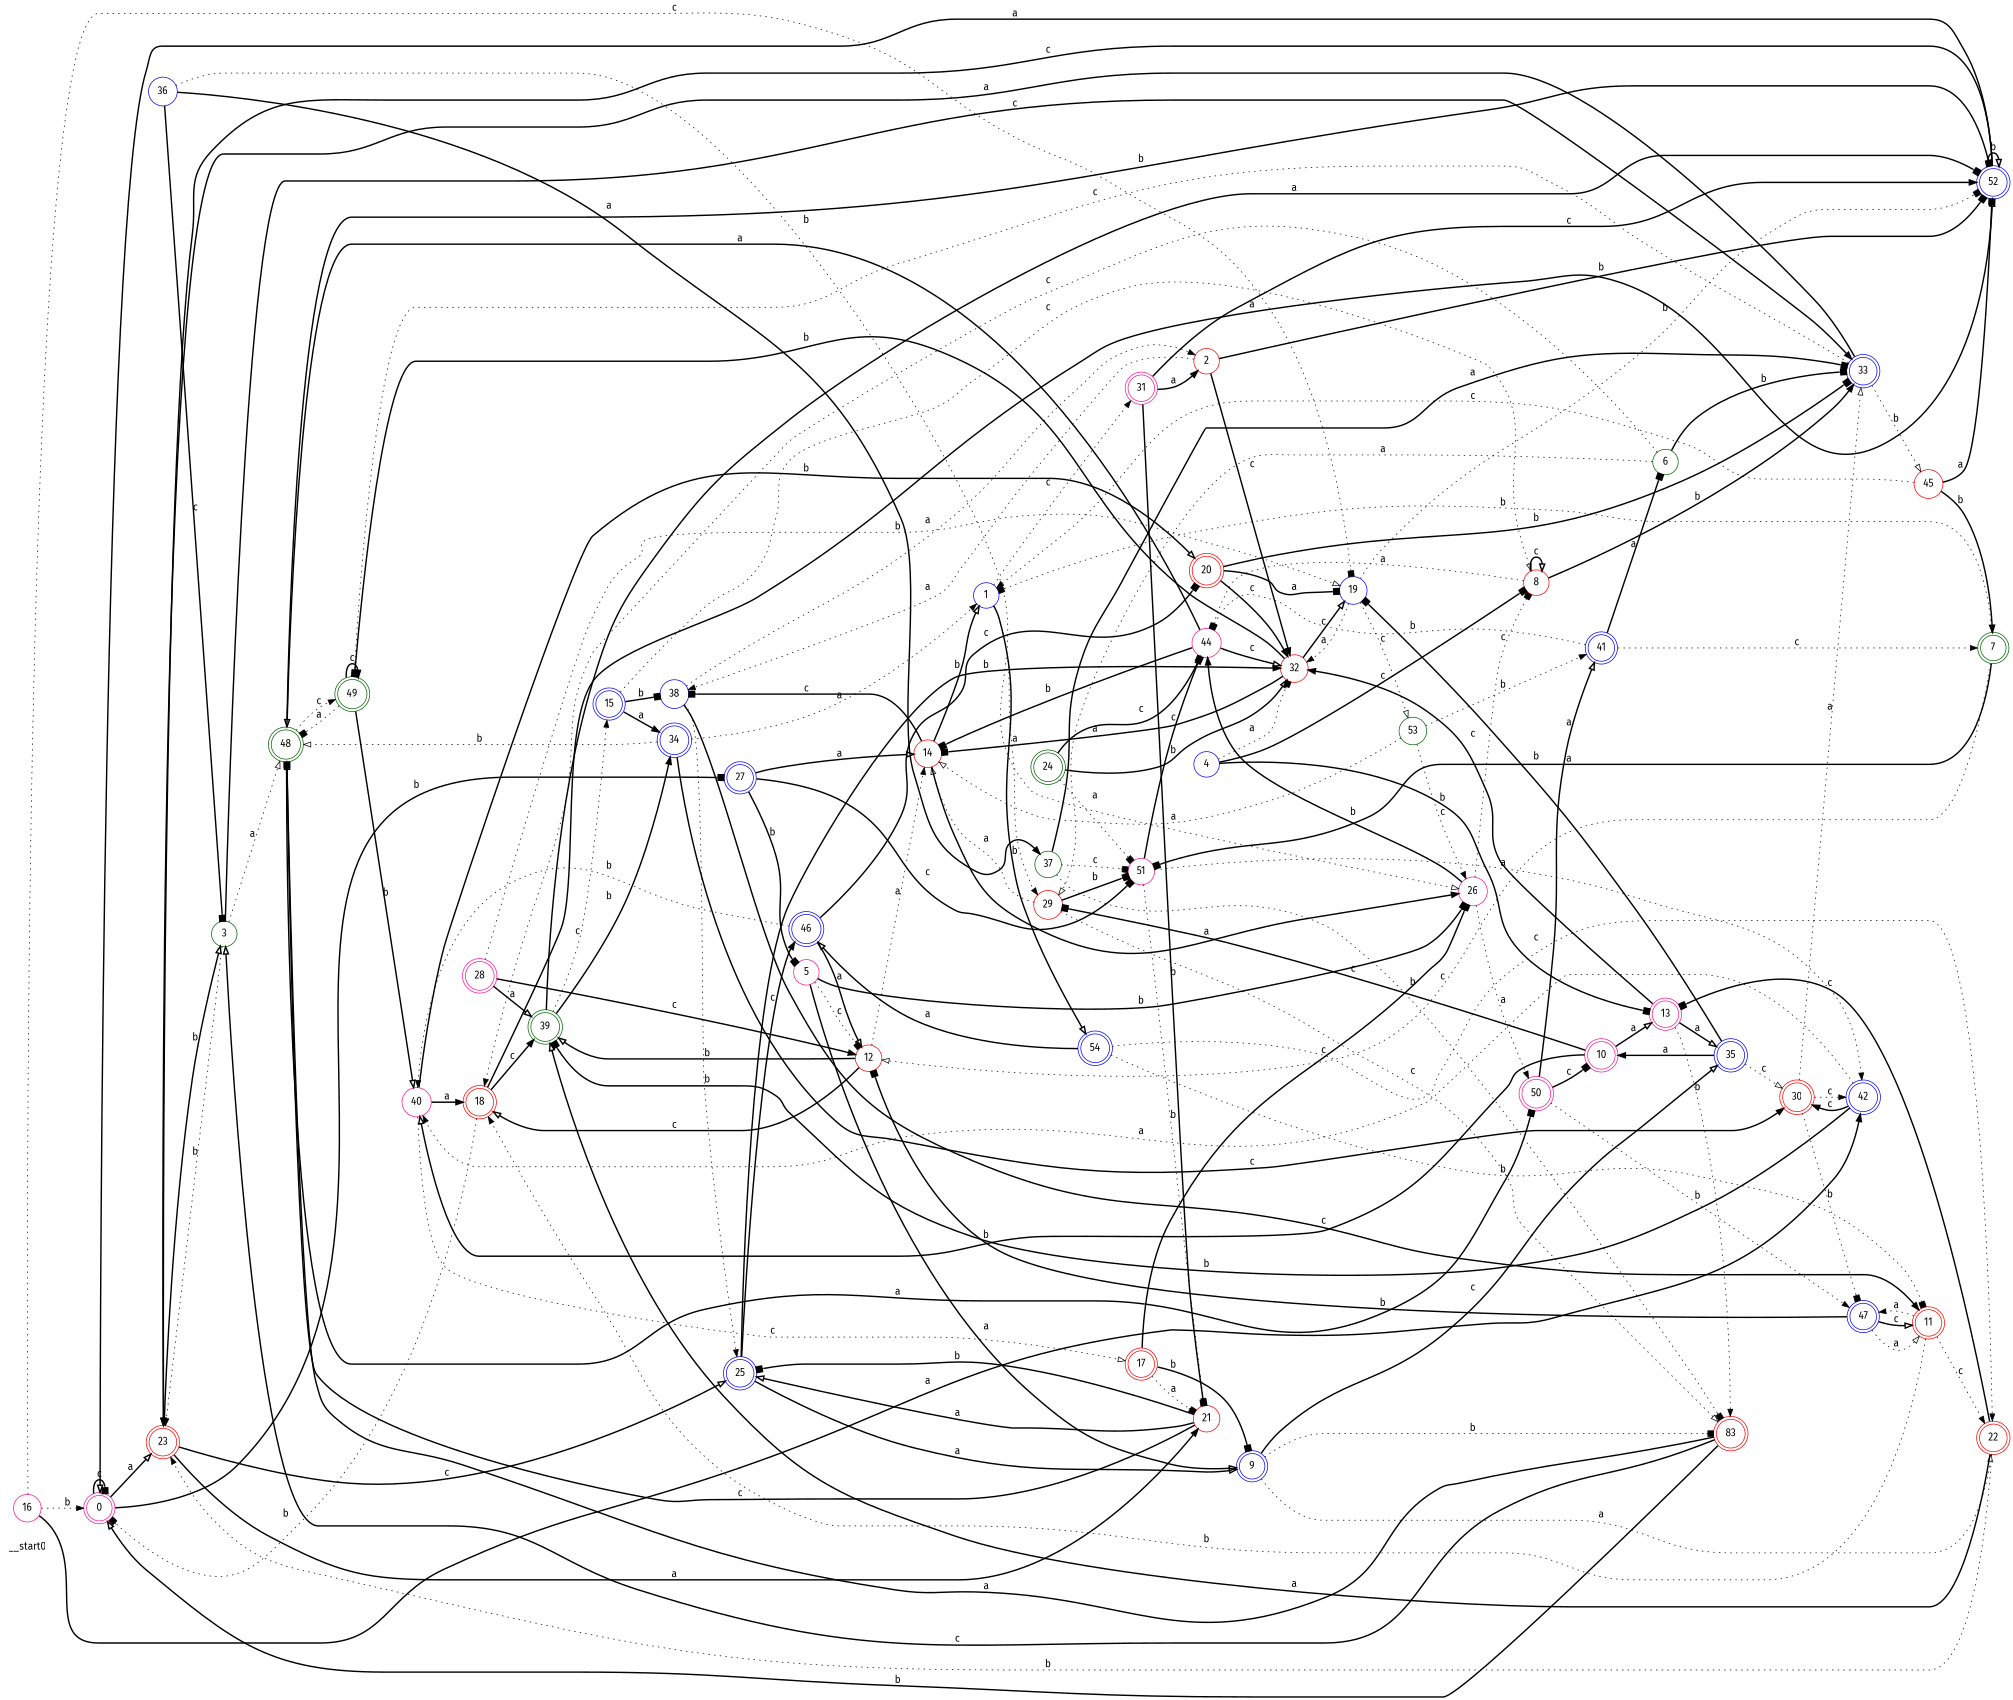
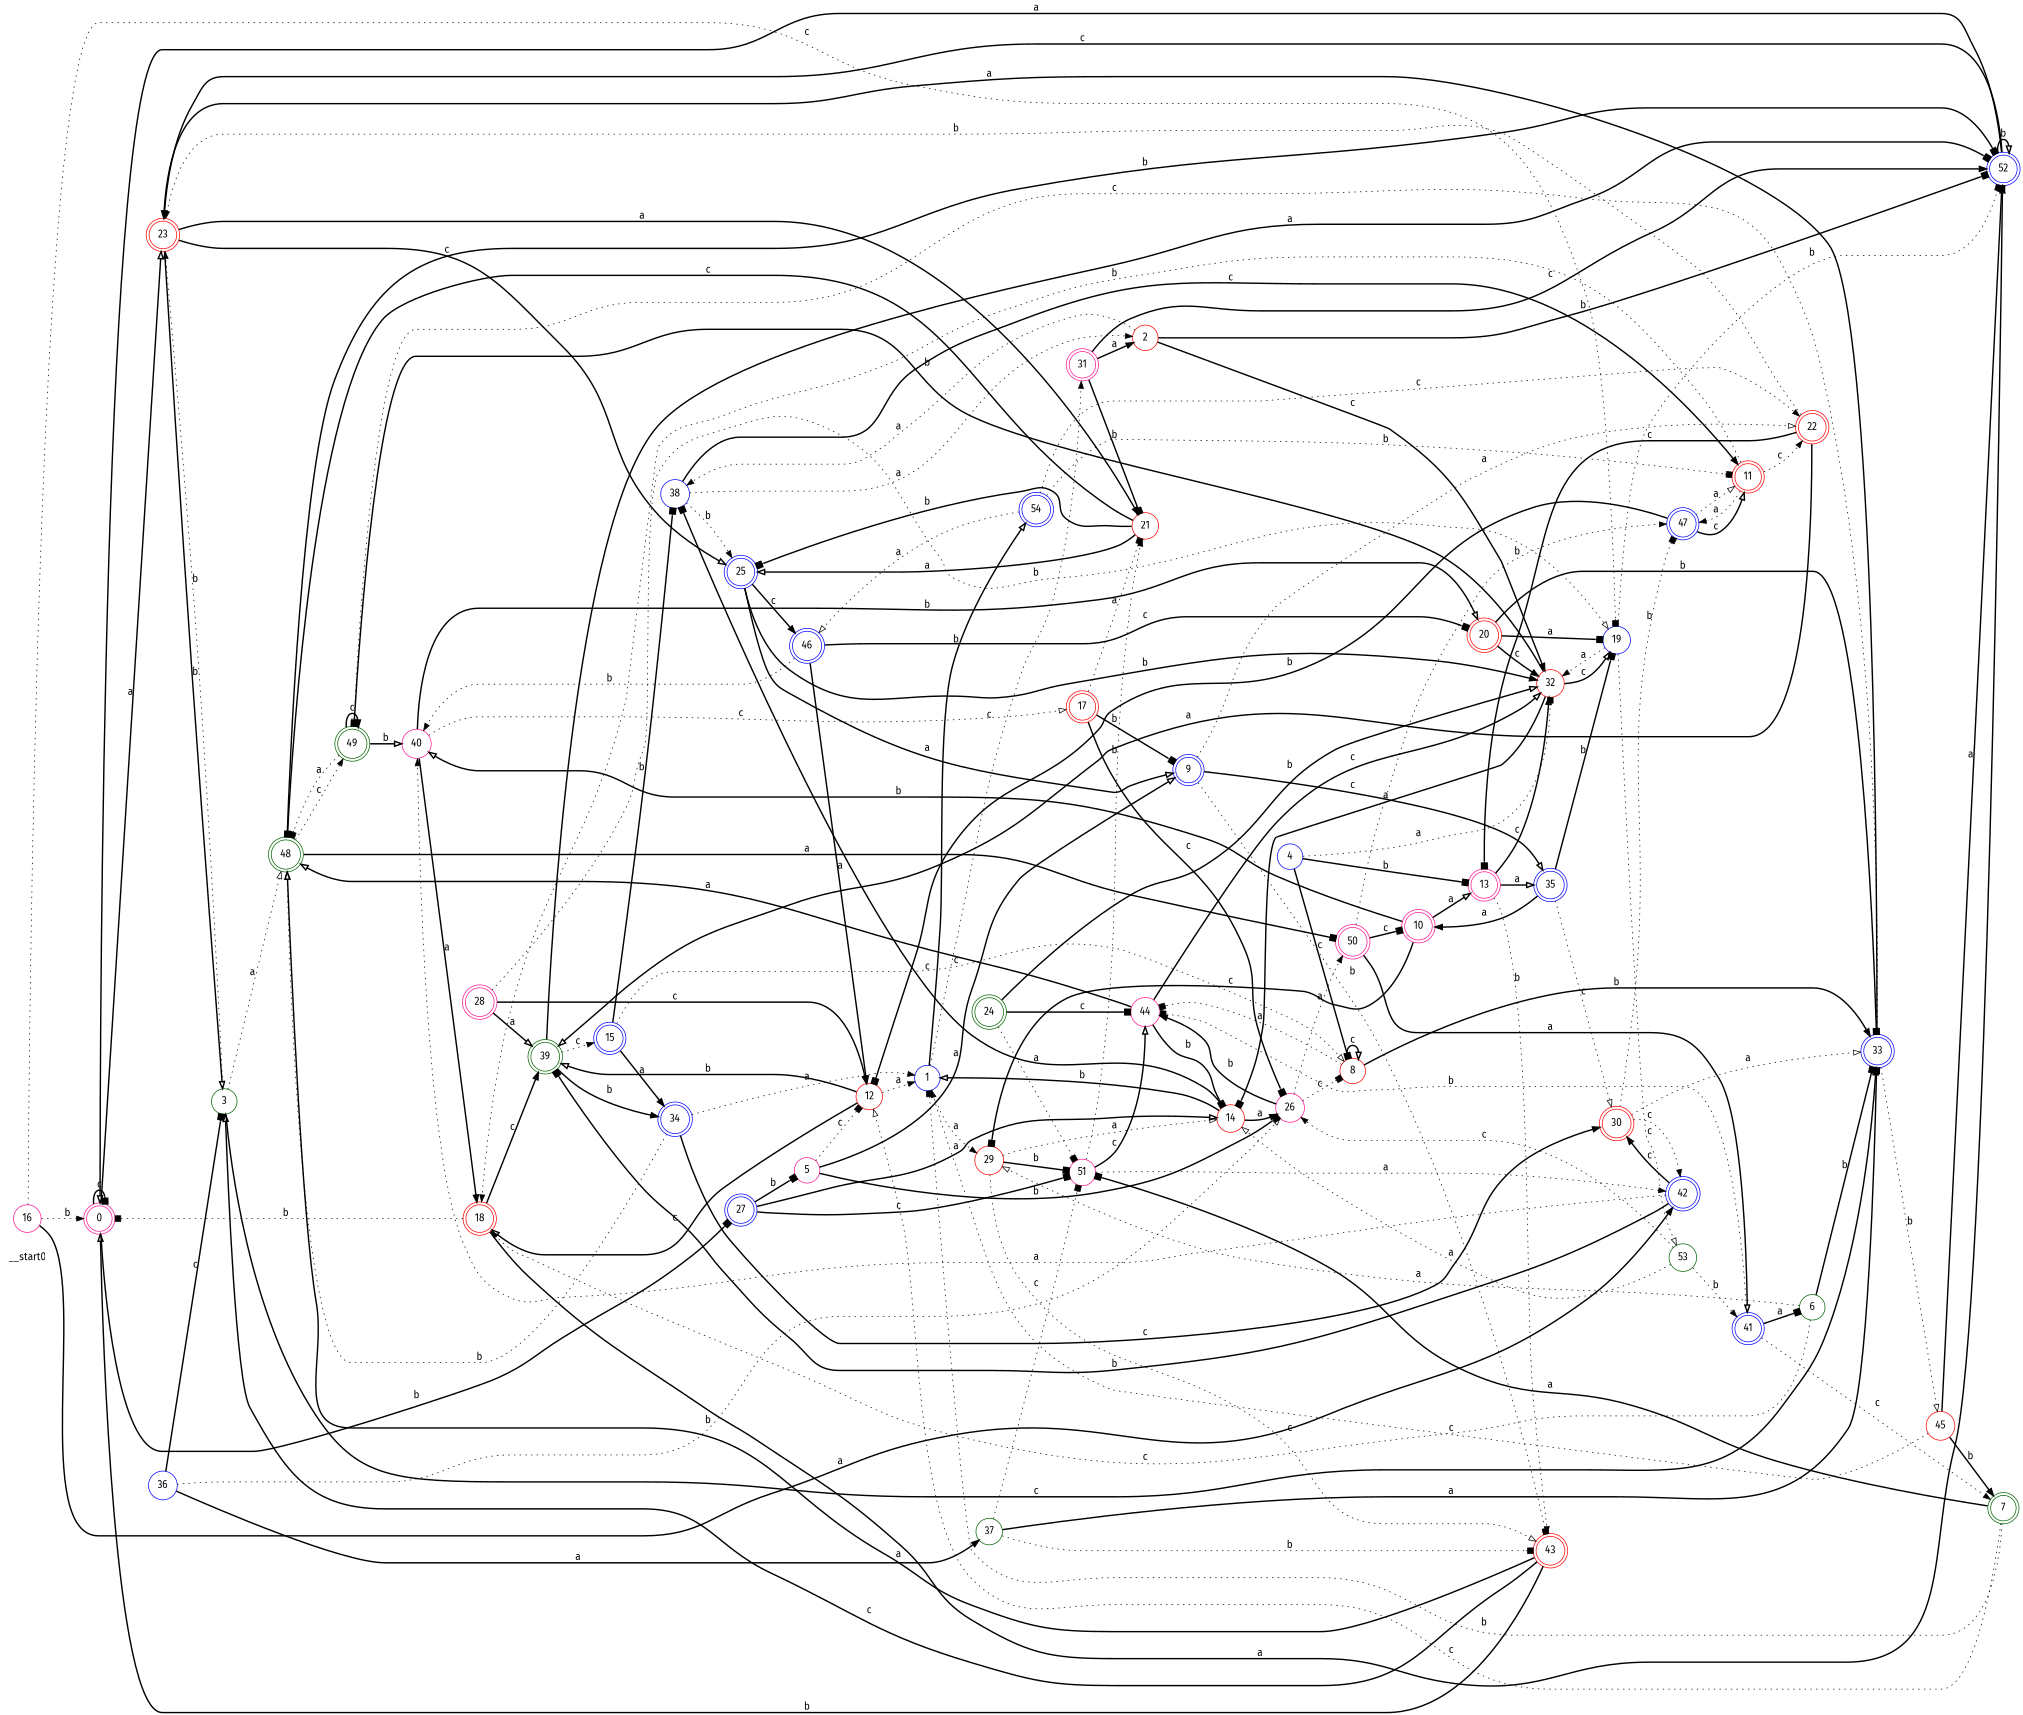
edge "12" -> "14": now "12" -> "1"
edge "54" -> "46": style bold -> dotted
node "83": label "83" -> "43"
